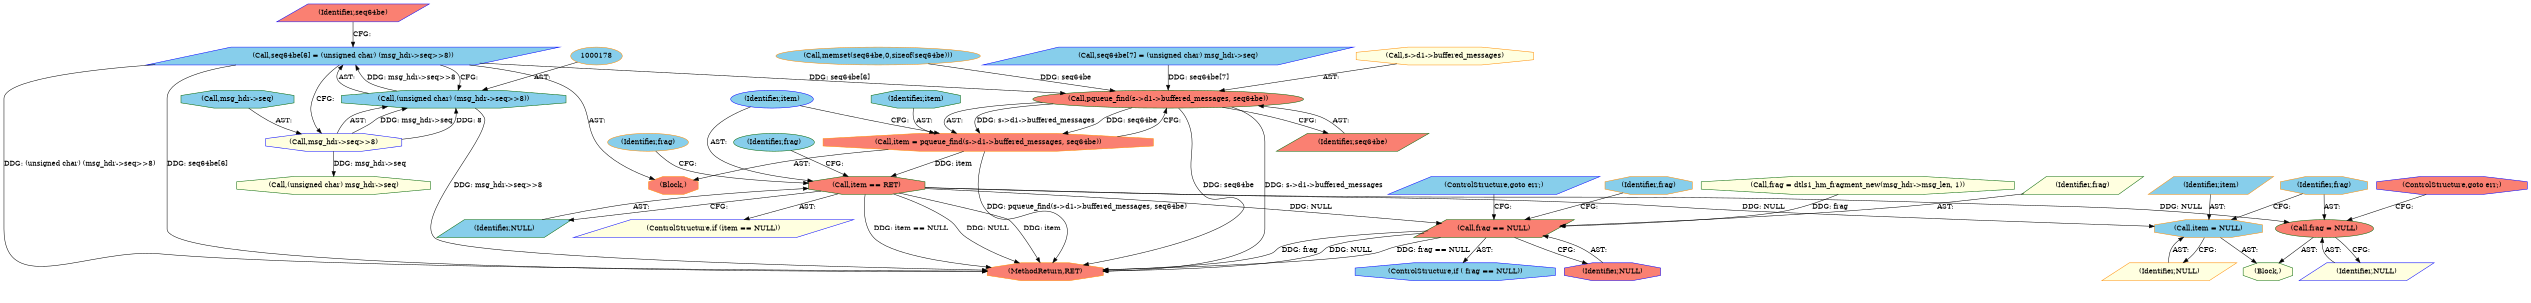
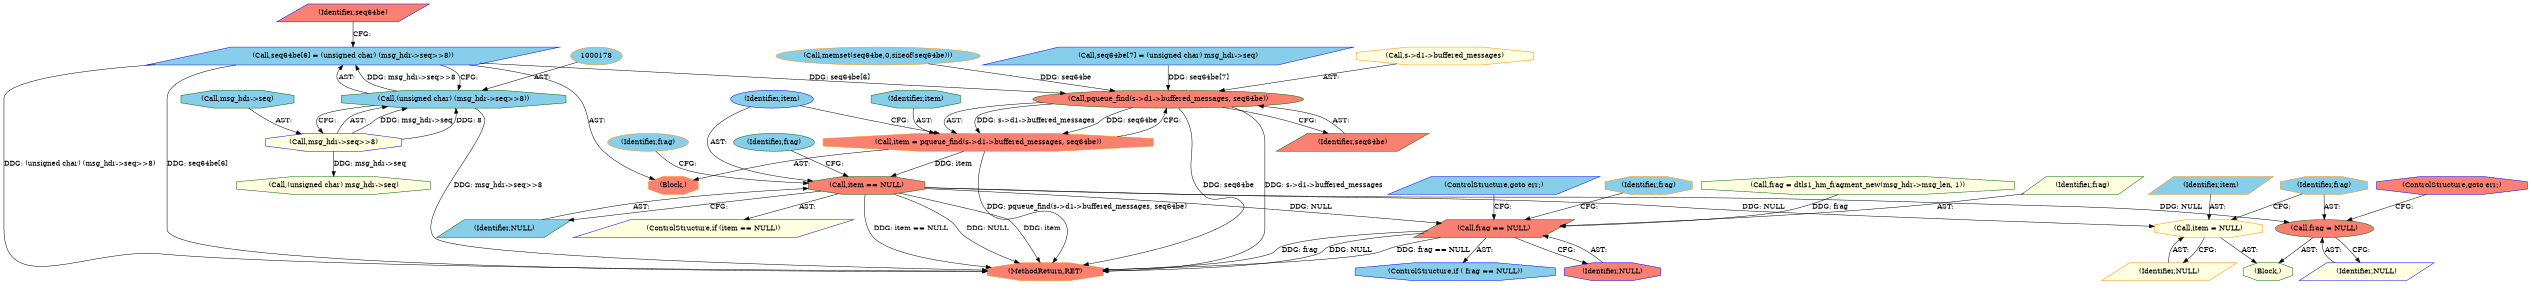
edge "(Call,seq64be[6] = (unsigned char) (msg_hdr->seq>>8))" -> "(Call,msg_hdr->seq>>8)": now "(Call,(unsigned char) (msg_hdr->seq>>8))" -> "(Call,msg_hdr->seq>>8)"
node "(Call,item == RET)": label "(Call,item == RET)" -> "(Call,item == NULL)"
node "(Call,item = NULL)": fillcolor skyblue -> lightyellow
